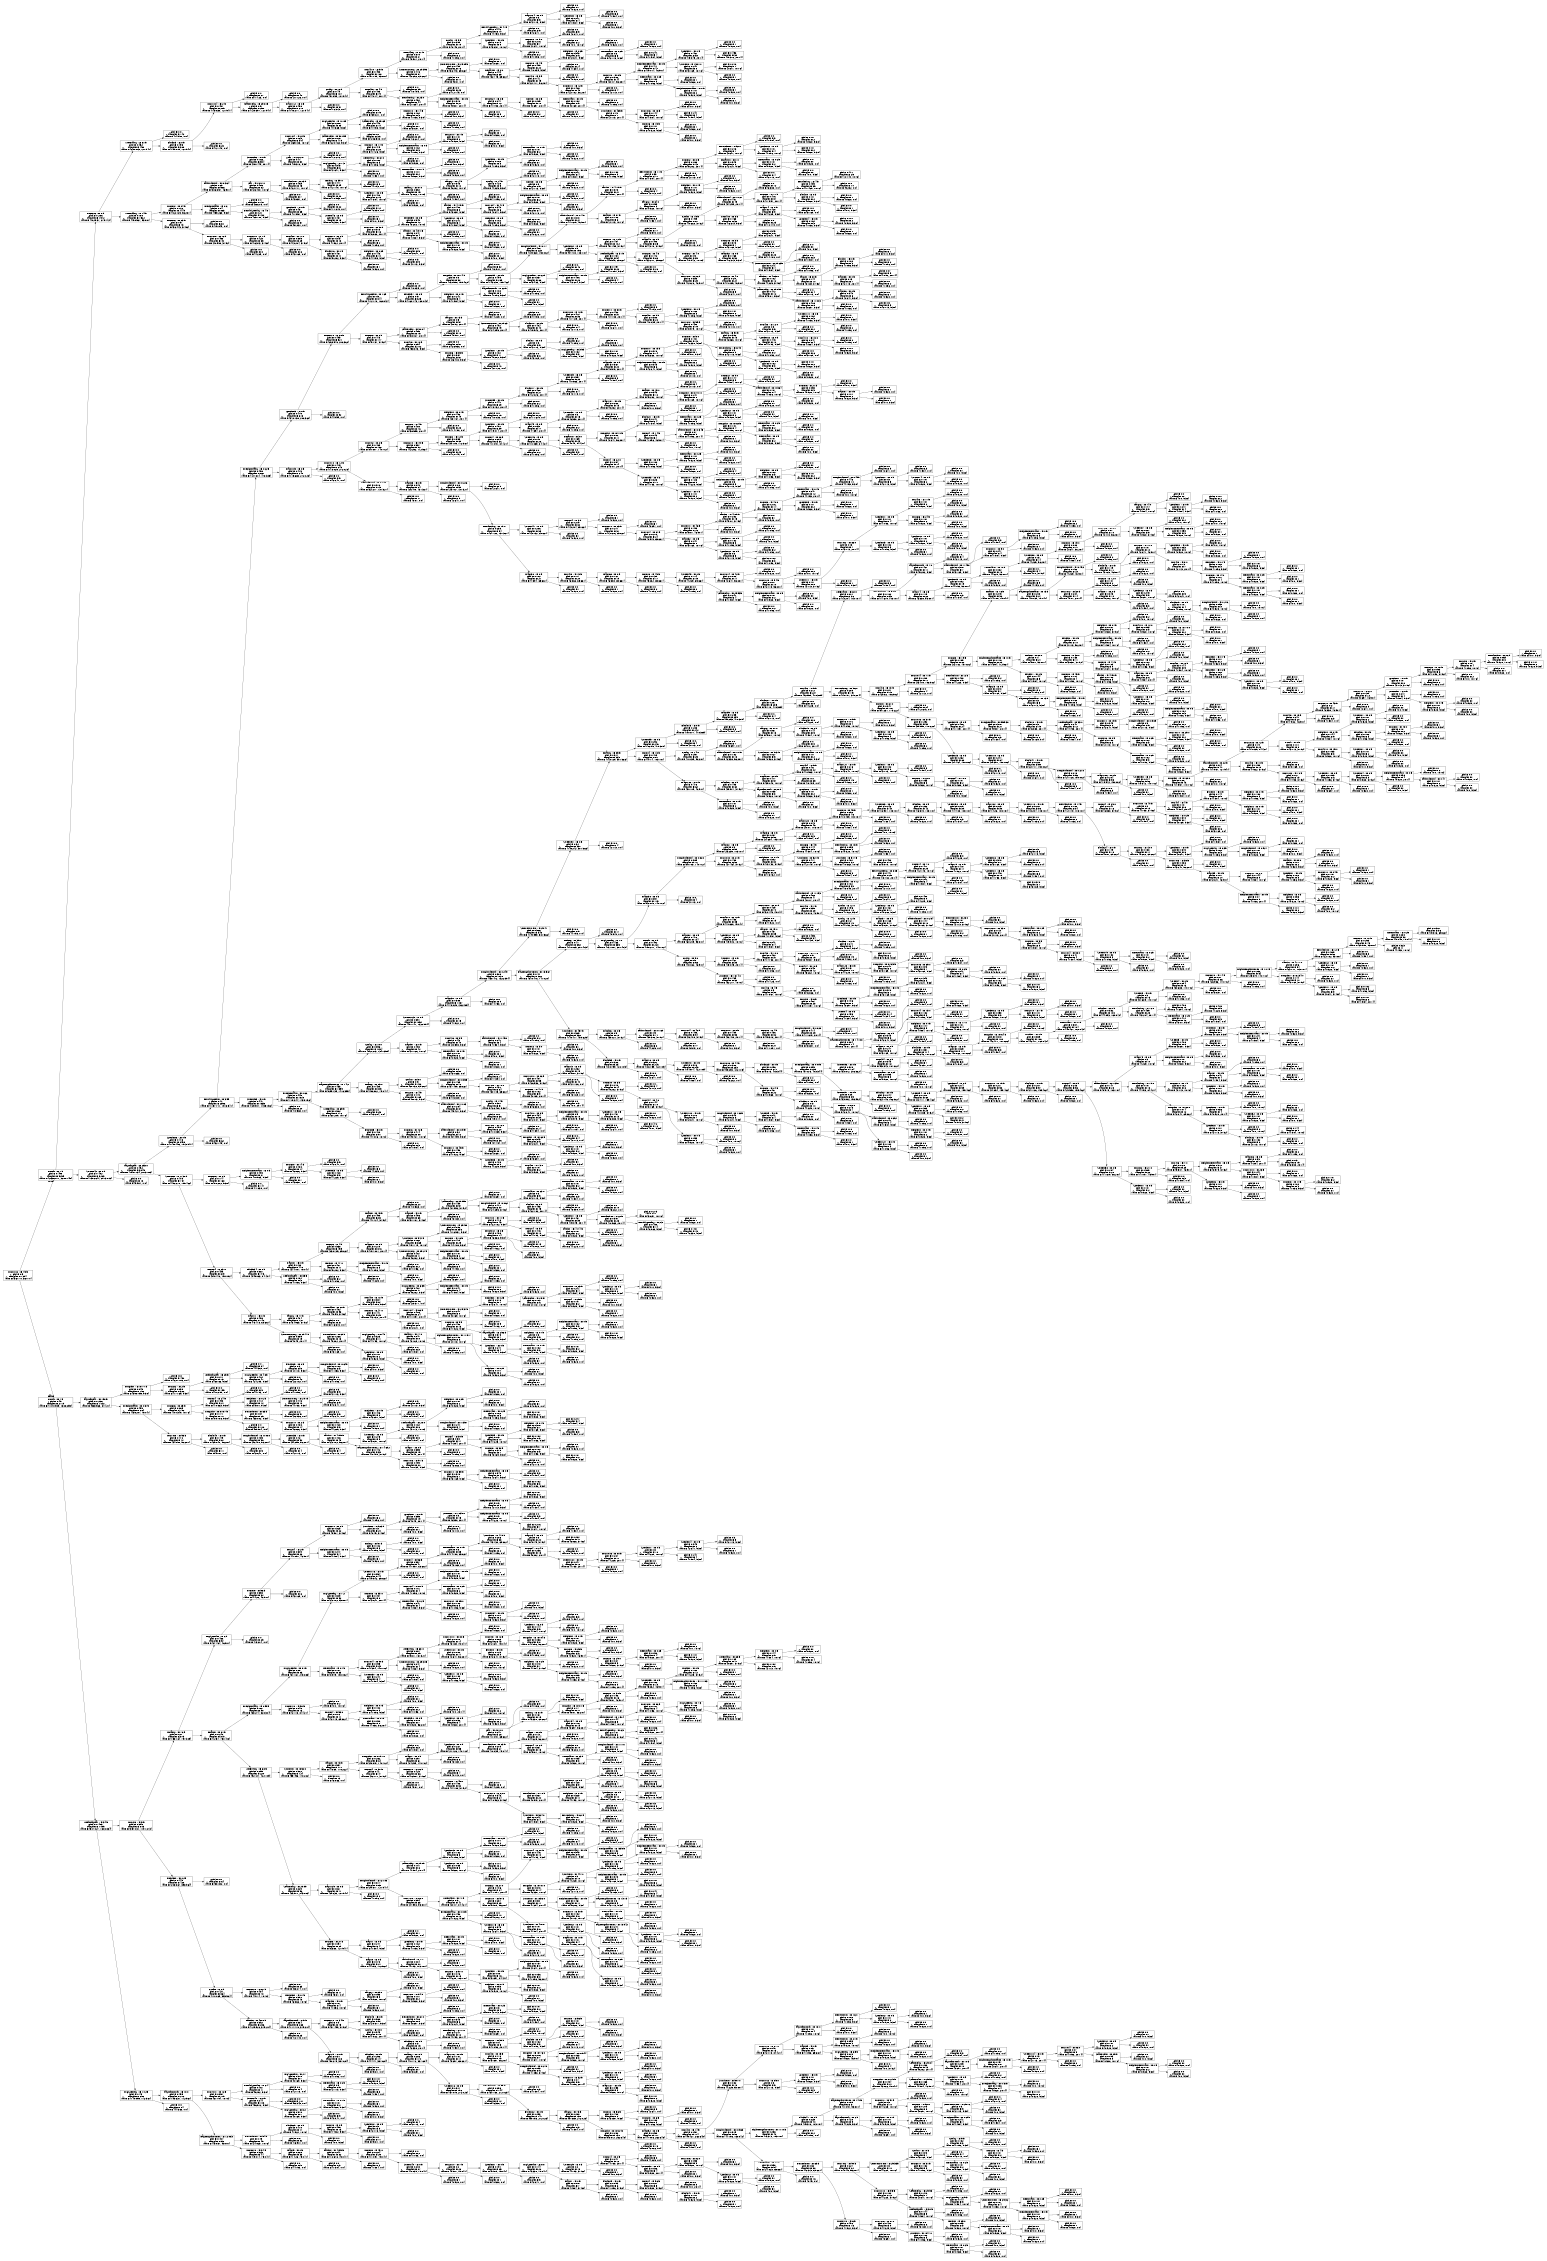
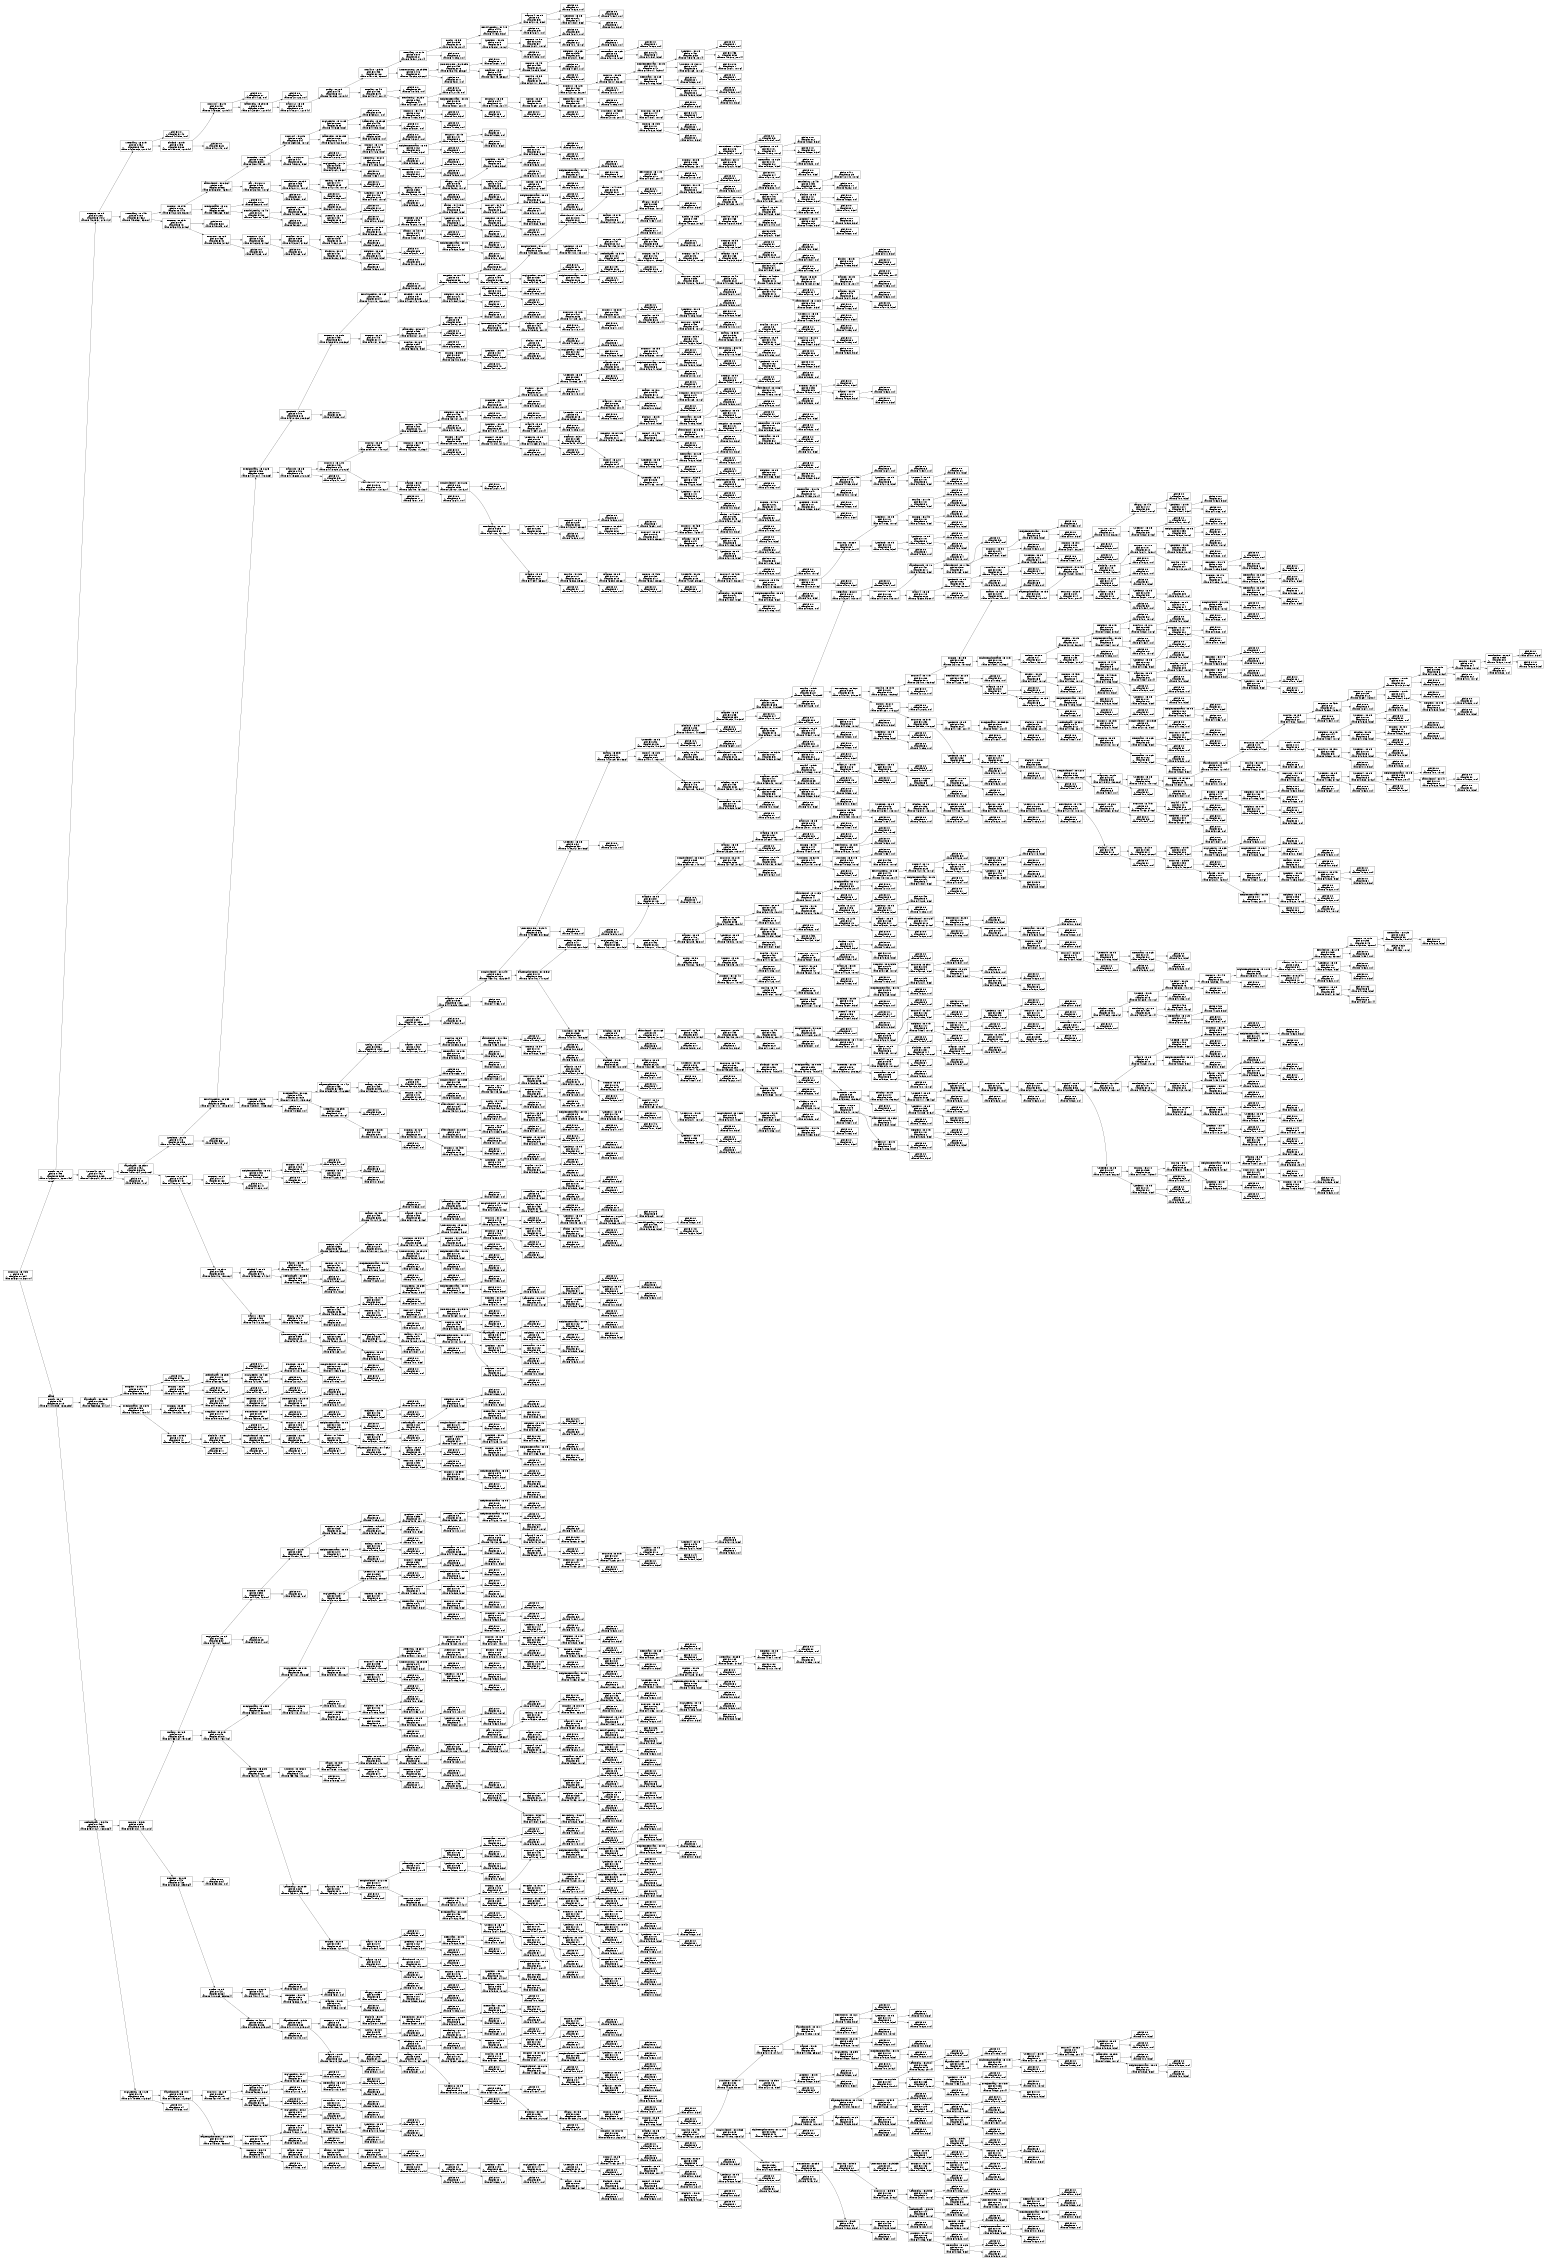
node "gini = -0.0 samples = 31 value = [16.373, 0.0]": removed
node "gini = 0.307 samples = 36 value = [15.316, 65.661]": removed
node "gini = 0.275 value = 9 value = [3.697, 18.76]": label "gini = 0.275 value = 9 value = [3.697, 18.76]" -> "gini = 0.275 samples = 9 value = [3.697, 18.76]"
node "gini = 0.0 samples = 64 value = [33.802, 0.0]": label "gini = 0.0 samples = 64 value = [33.802, 0.0]" -> "value = 0.0 samples = 64 value = [33.802, 0.0]"
